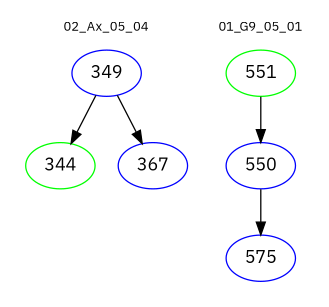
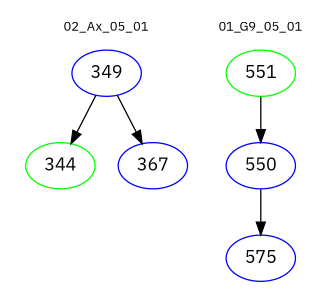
cluster "02_Ax_05_04": label "02_Ax_05_04" -> "02_Ax_05_01"
